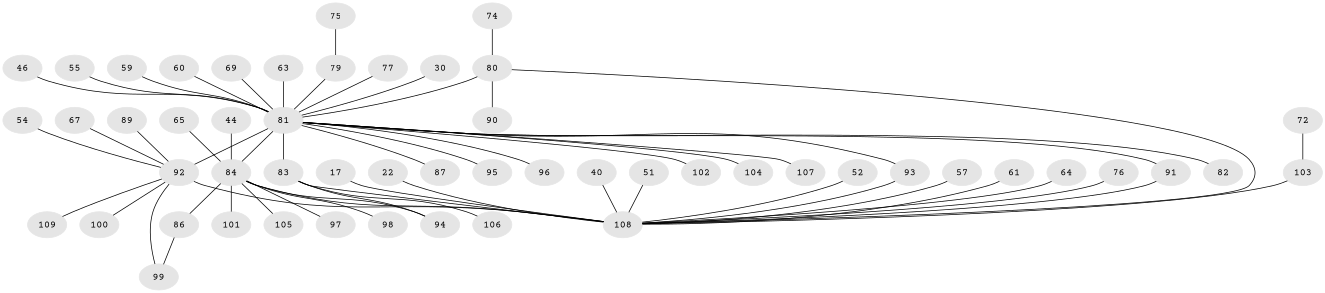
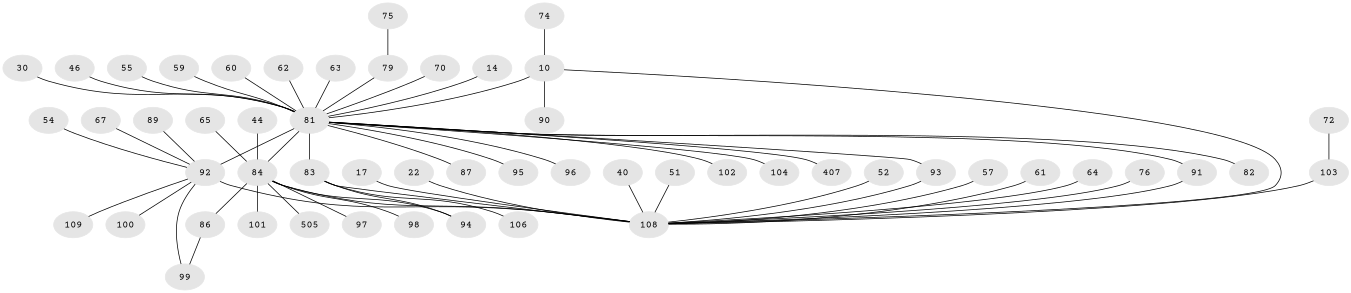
node "69": label "69" -> "62"
node "77": label "77" -> "70"
node "80": label "80" -> "10"
node "14": added
node "107": label "107" -> "407"
node "105": label "105" -> "505"
